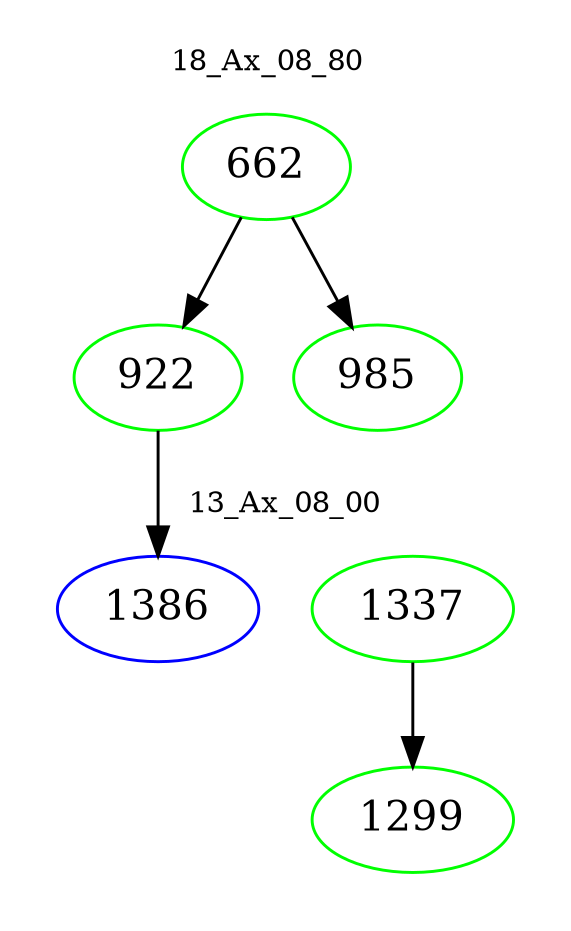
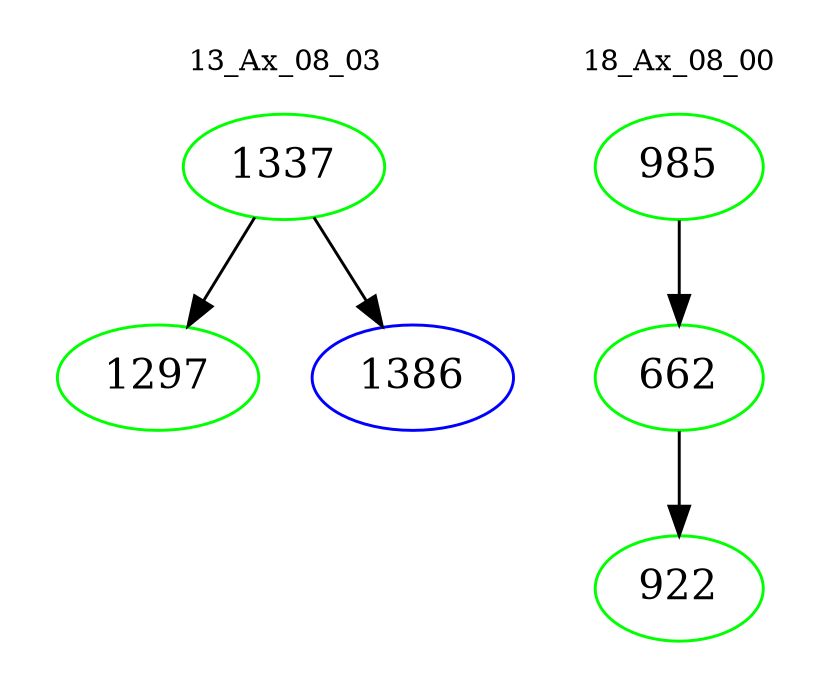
cluster "18_Ax_08_80": label "18_Ax_08_80" -> "18_Ax_08_00"
edge "662" -> "985": reversed
edge "922" -> "1386": now "1337" -> "1386"
cluster "13_Ax_08_00": label "13_Ax_08_00" -> "13_Ax_08_03"
node "1299": label "1299" -> "1297"
